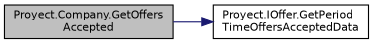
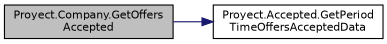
node "Proyect.IOffer.GetPeriod TimeOffersAcceptedData": label "Proyect.IOffer.GetPeriod TimeOffersAcceptedData" -> "Proyect.Accepted.GetPeriod TimeOffersAcceptedData"
